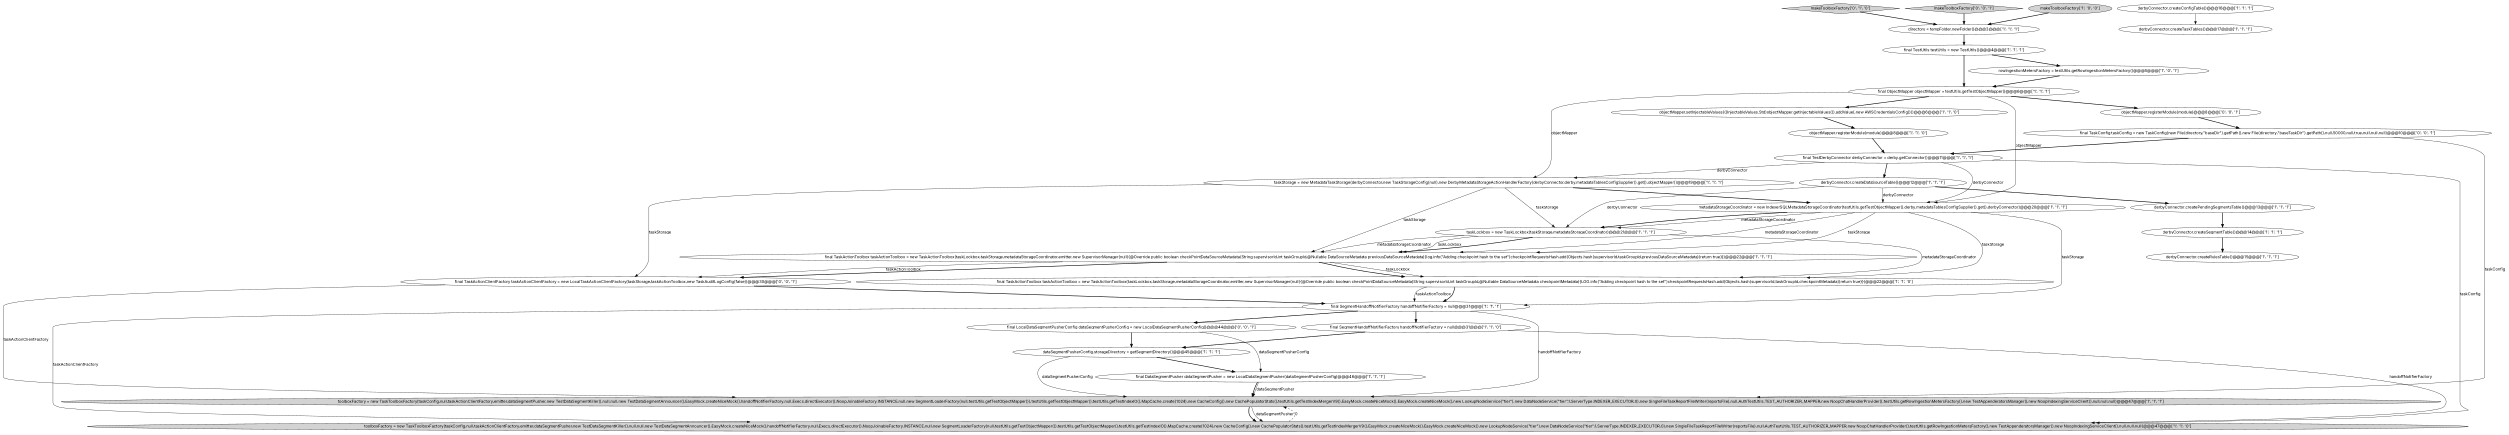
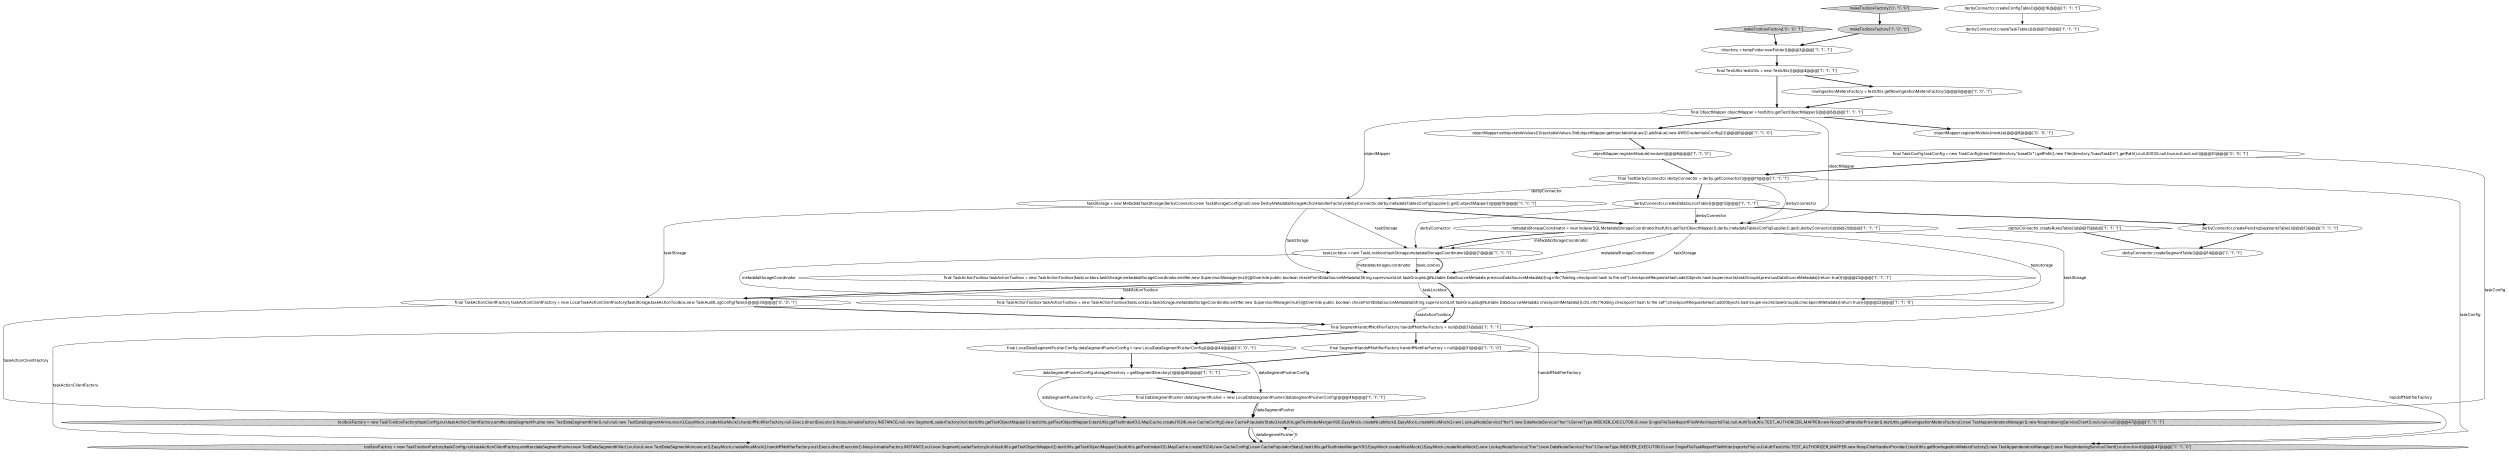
edge "makeToolboxFactory['0', '1', '0']" -> "directory = tempFolder.newFolder()@@@3@@@['1', '1', '1']": now "makeToolboxFactory['0', '1', '0']" -> "makeToolboxFactory['1', '0', '0']"
edge "derbyConnector.createSegmentTable()@@@14@@@['1', '1', '1']" -> "derbyConnector.createRulesTable()@@@15@@@['1', '1', '1']": reversed
node "derbyConnector.createRulesTable()@@@15@@@['1', '1', '1']": shape ellipse -> diamond
